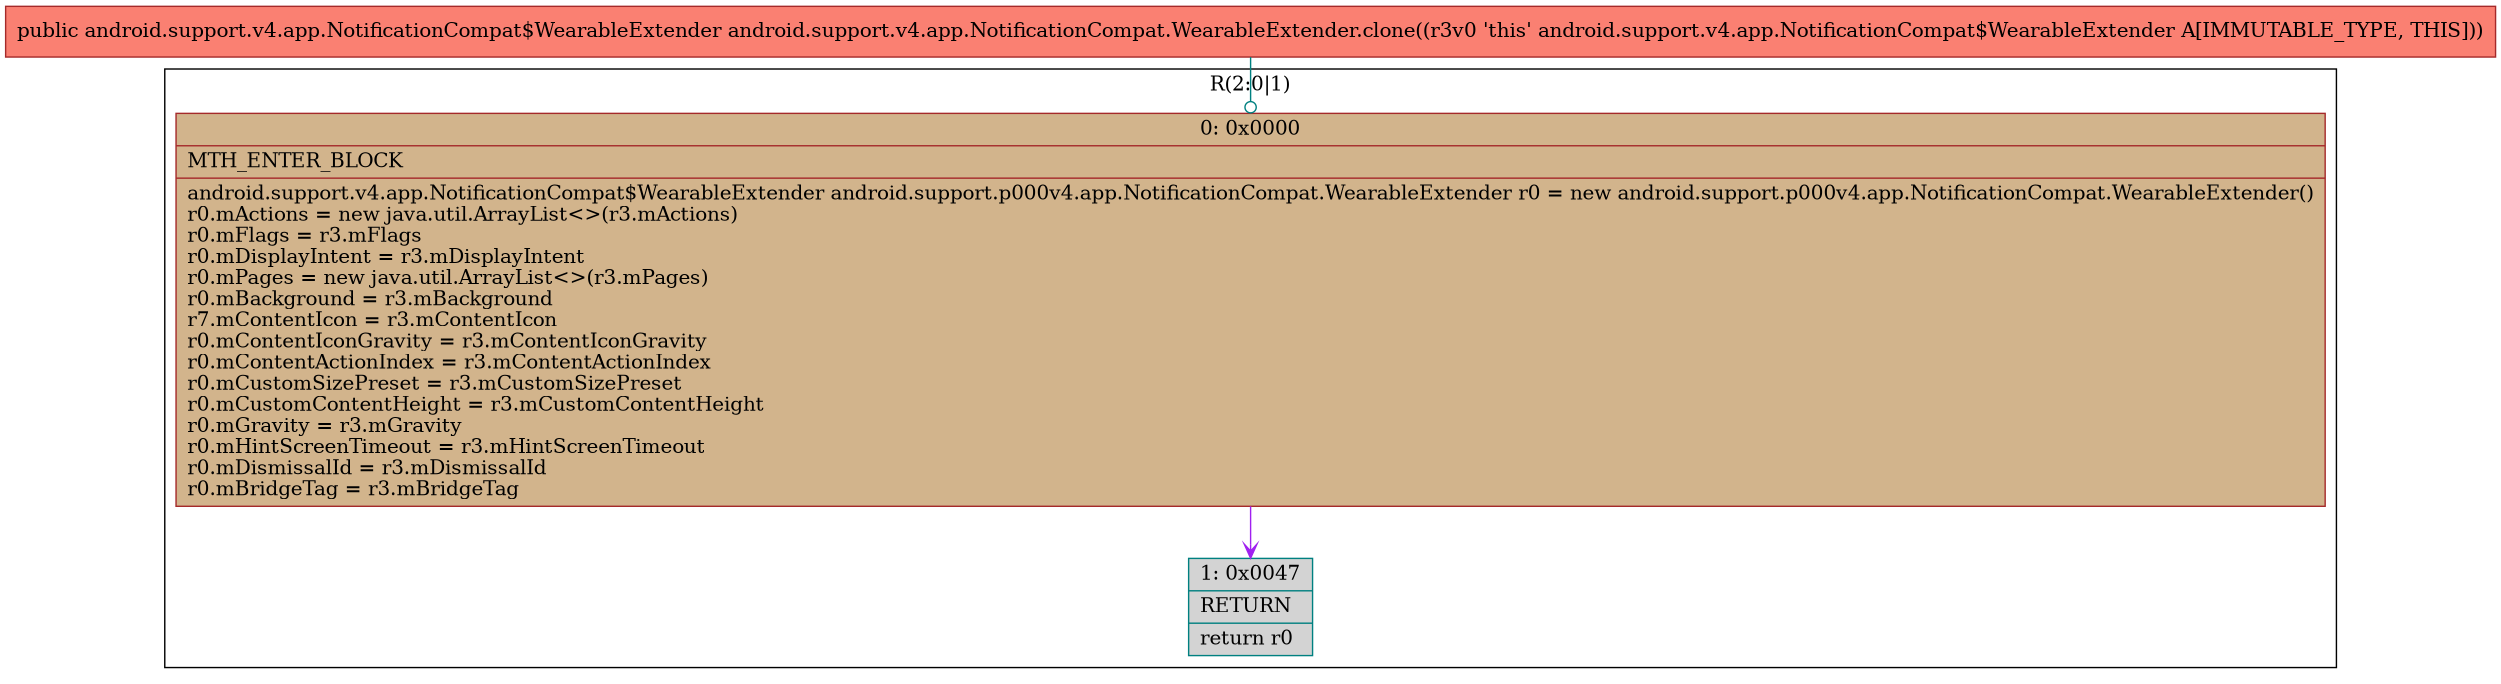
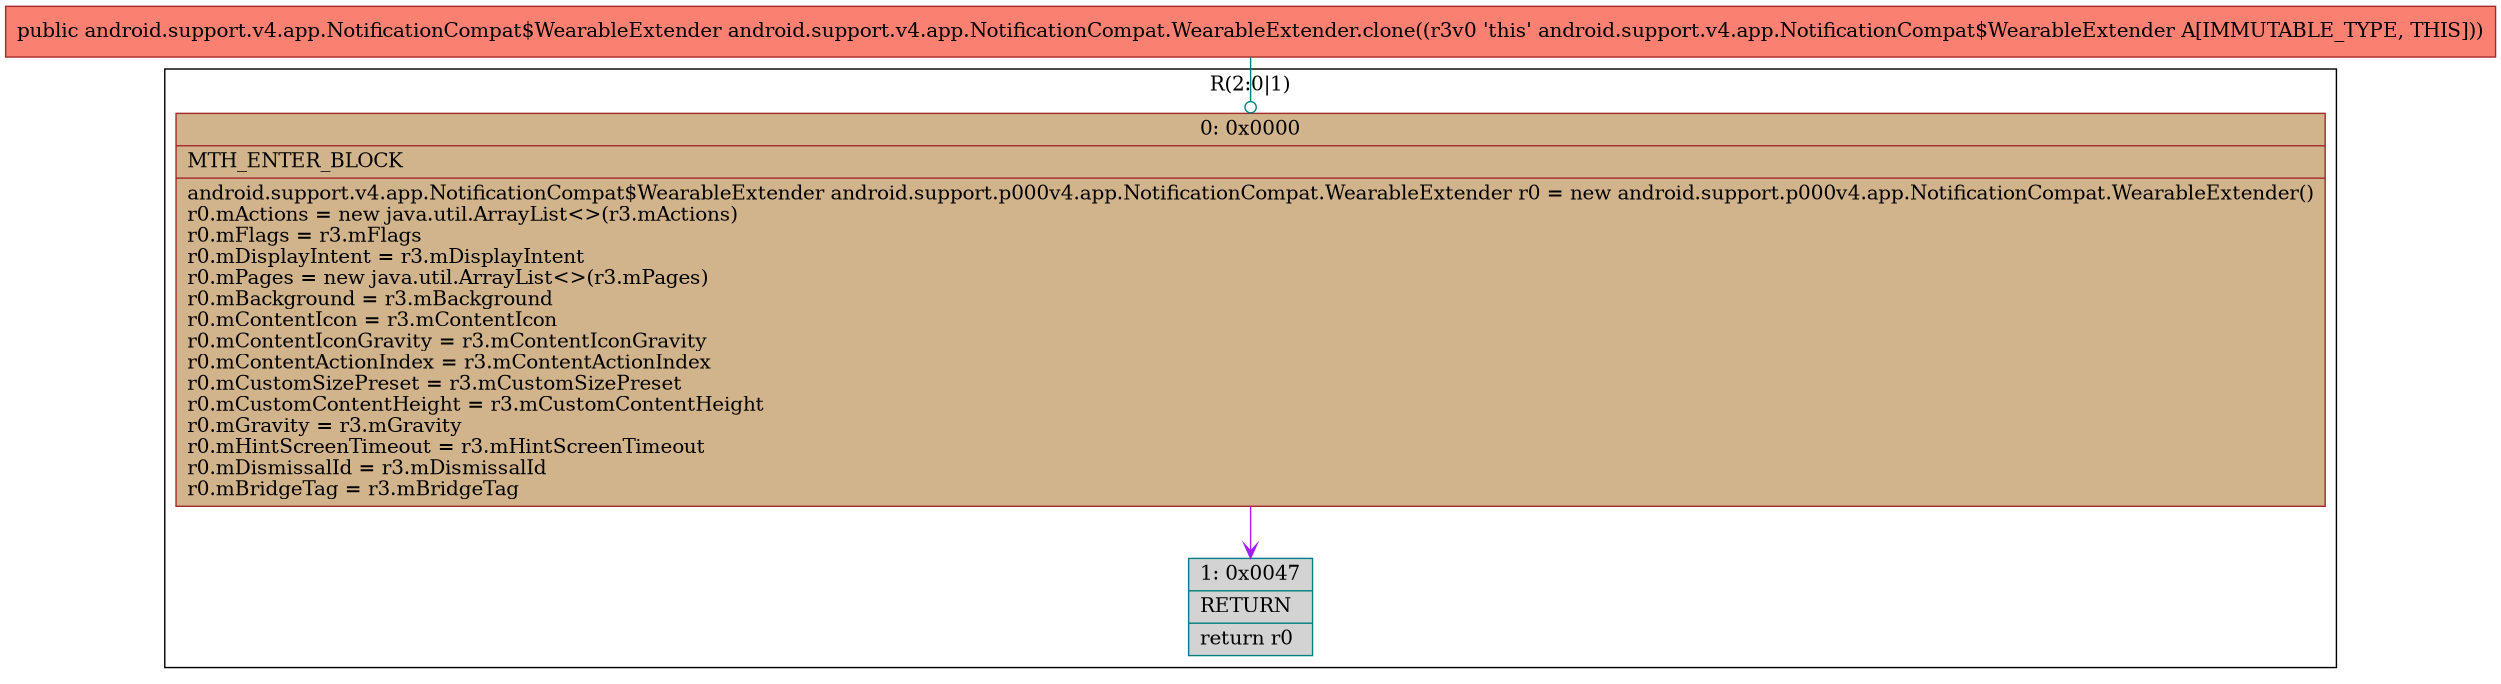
node "0: 0x0000": text "r7.mContentIcon = r3.mContentIcon" -> "r0.mContentIcon = r3.mContentIcon"
